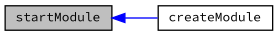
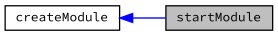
edge "createModule" -> "startModule": reversed
